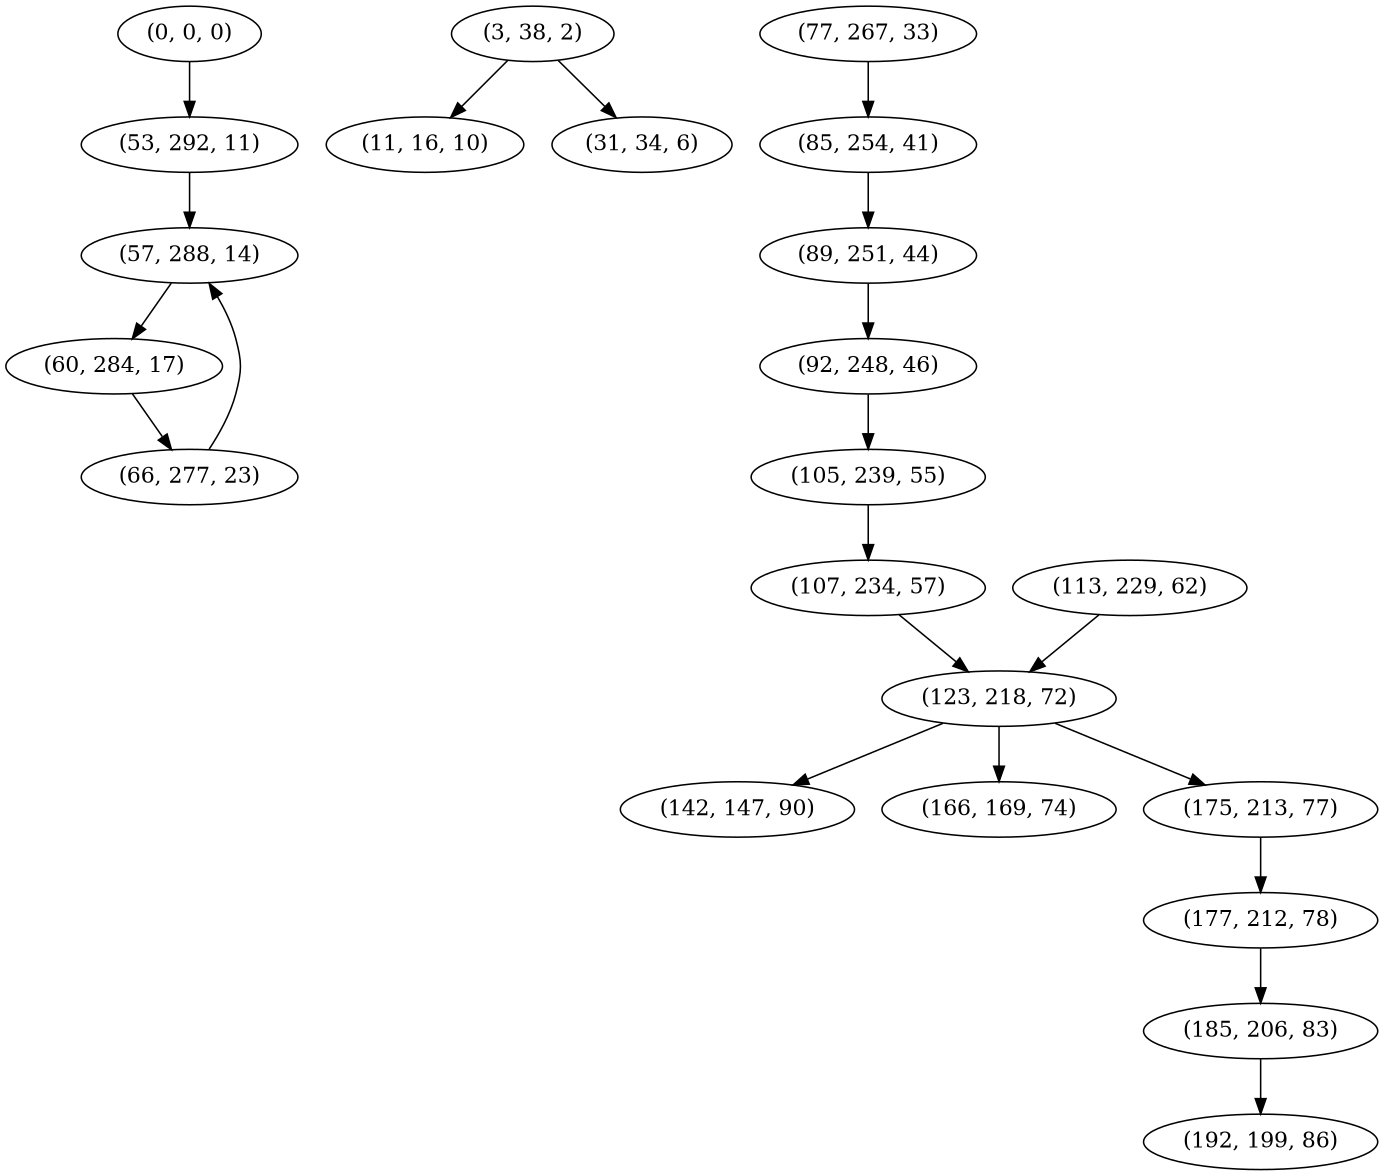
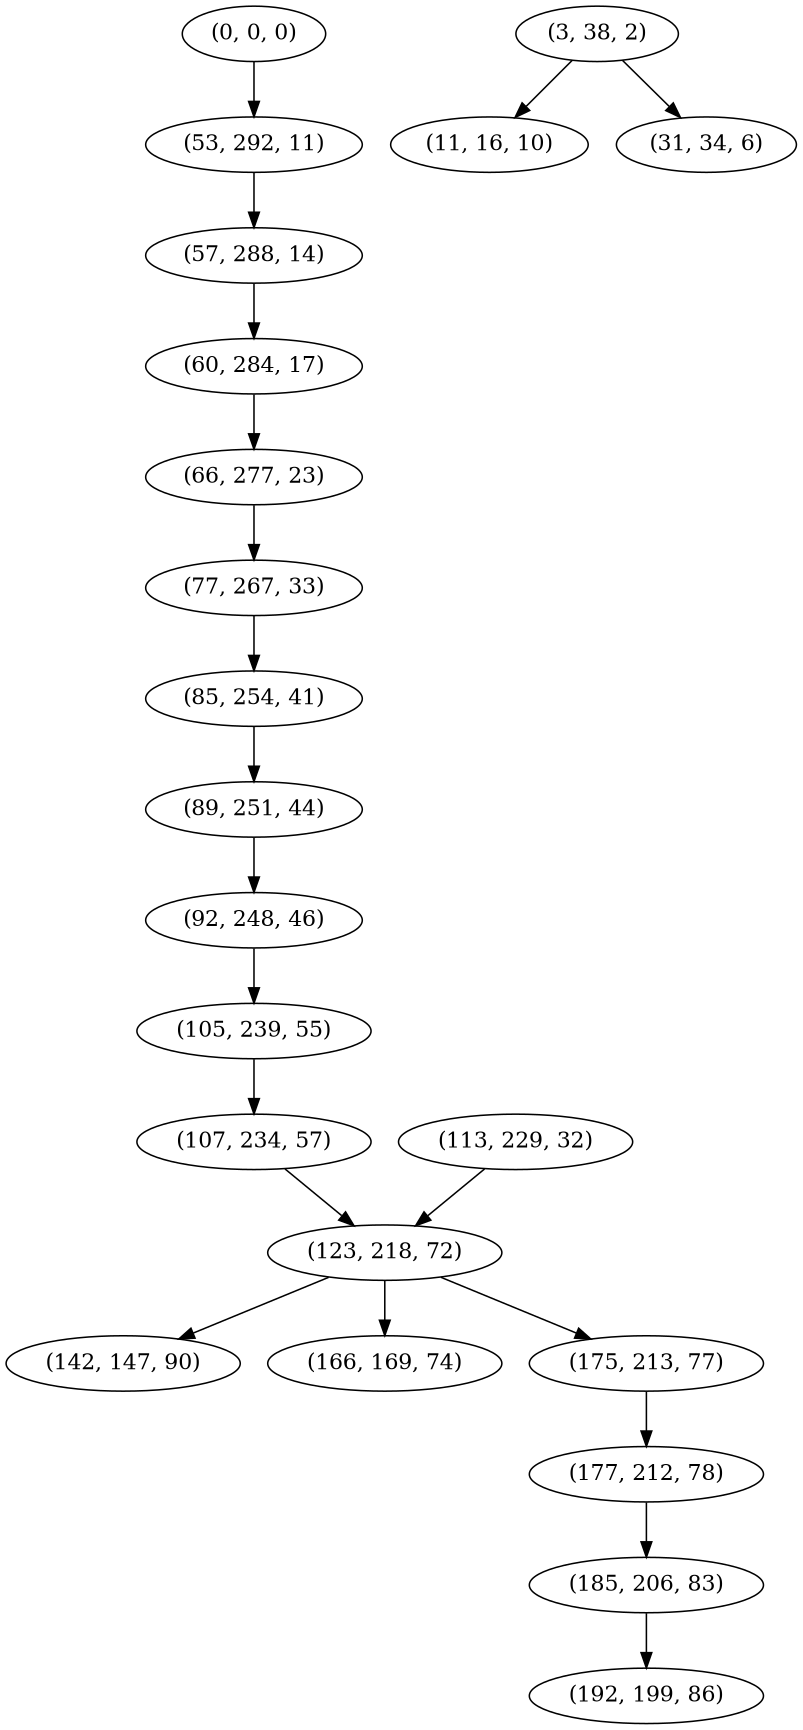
edge "(66, 277, 23)" -> "(57, 288, 14)": now "(66, 277, 23)" -> "(77, 267, 33)"
node "(113, 229, 62)": label "(113, 229, 62)" -> "(113, 229, 32)"
